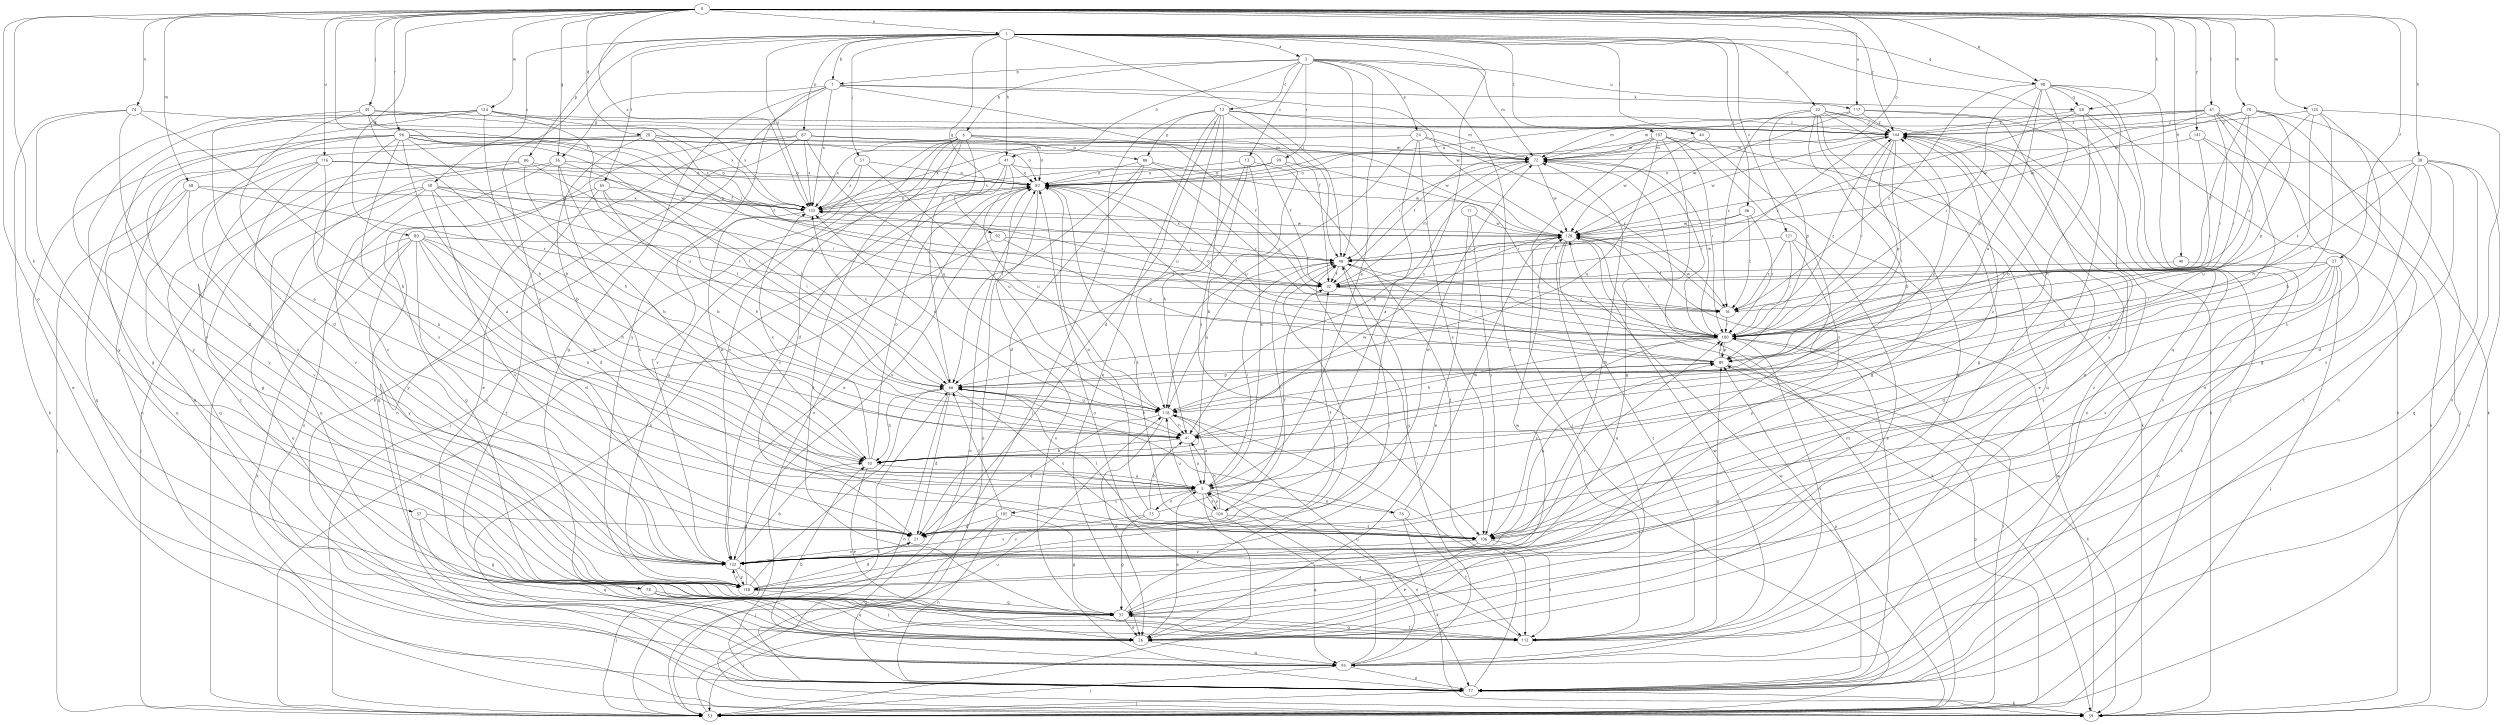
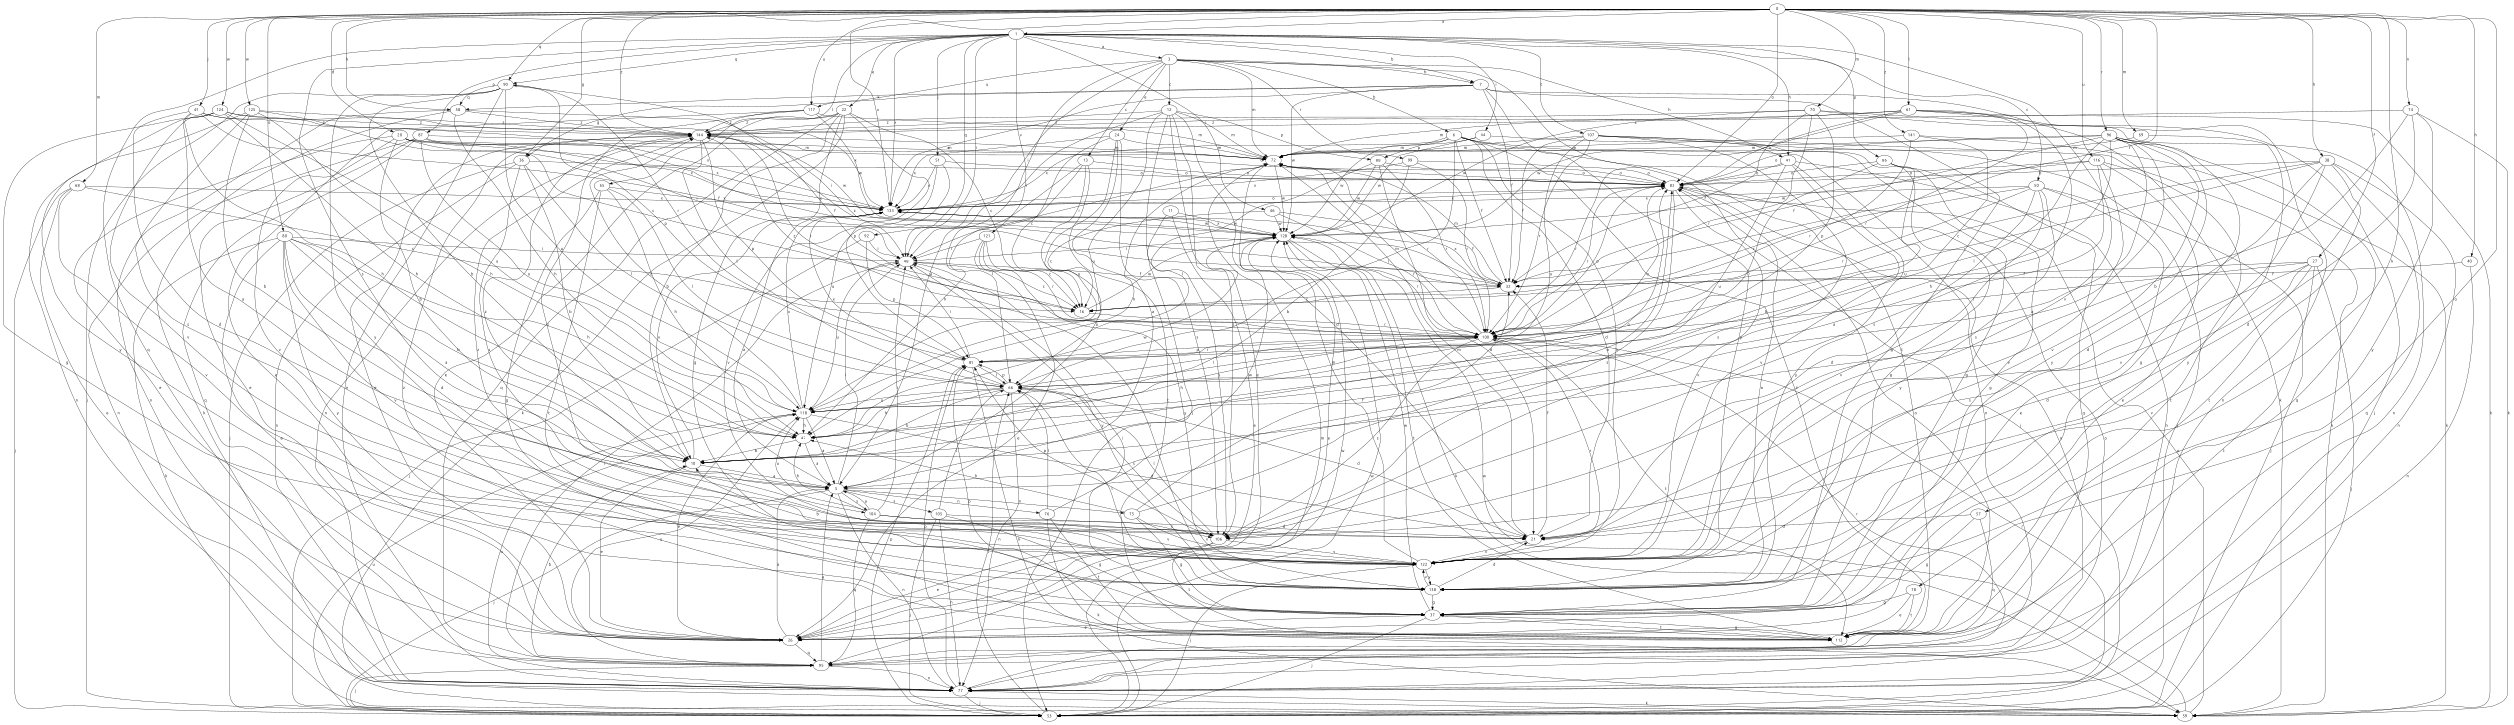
node "69": added
edge "90" -> "89": reversed
